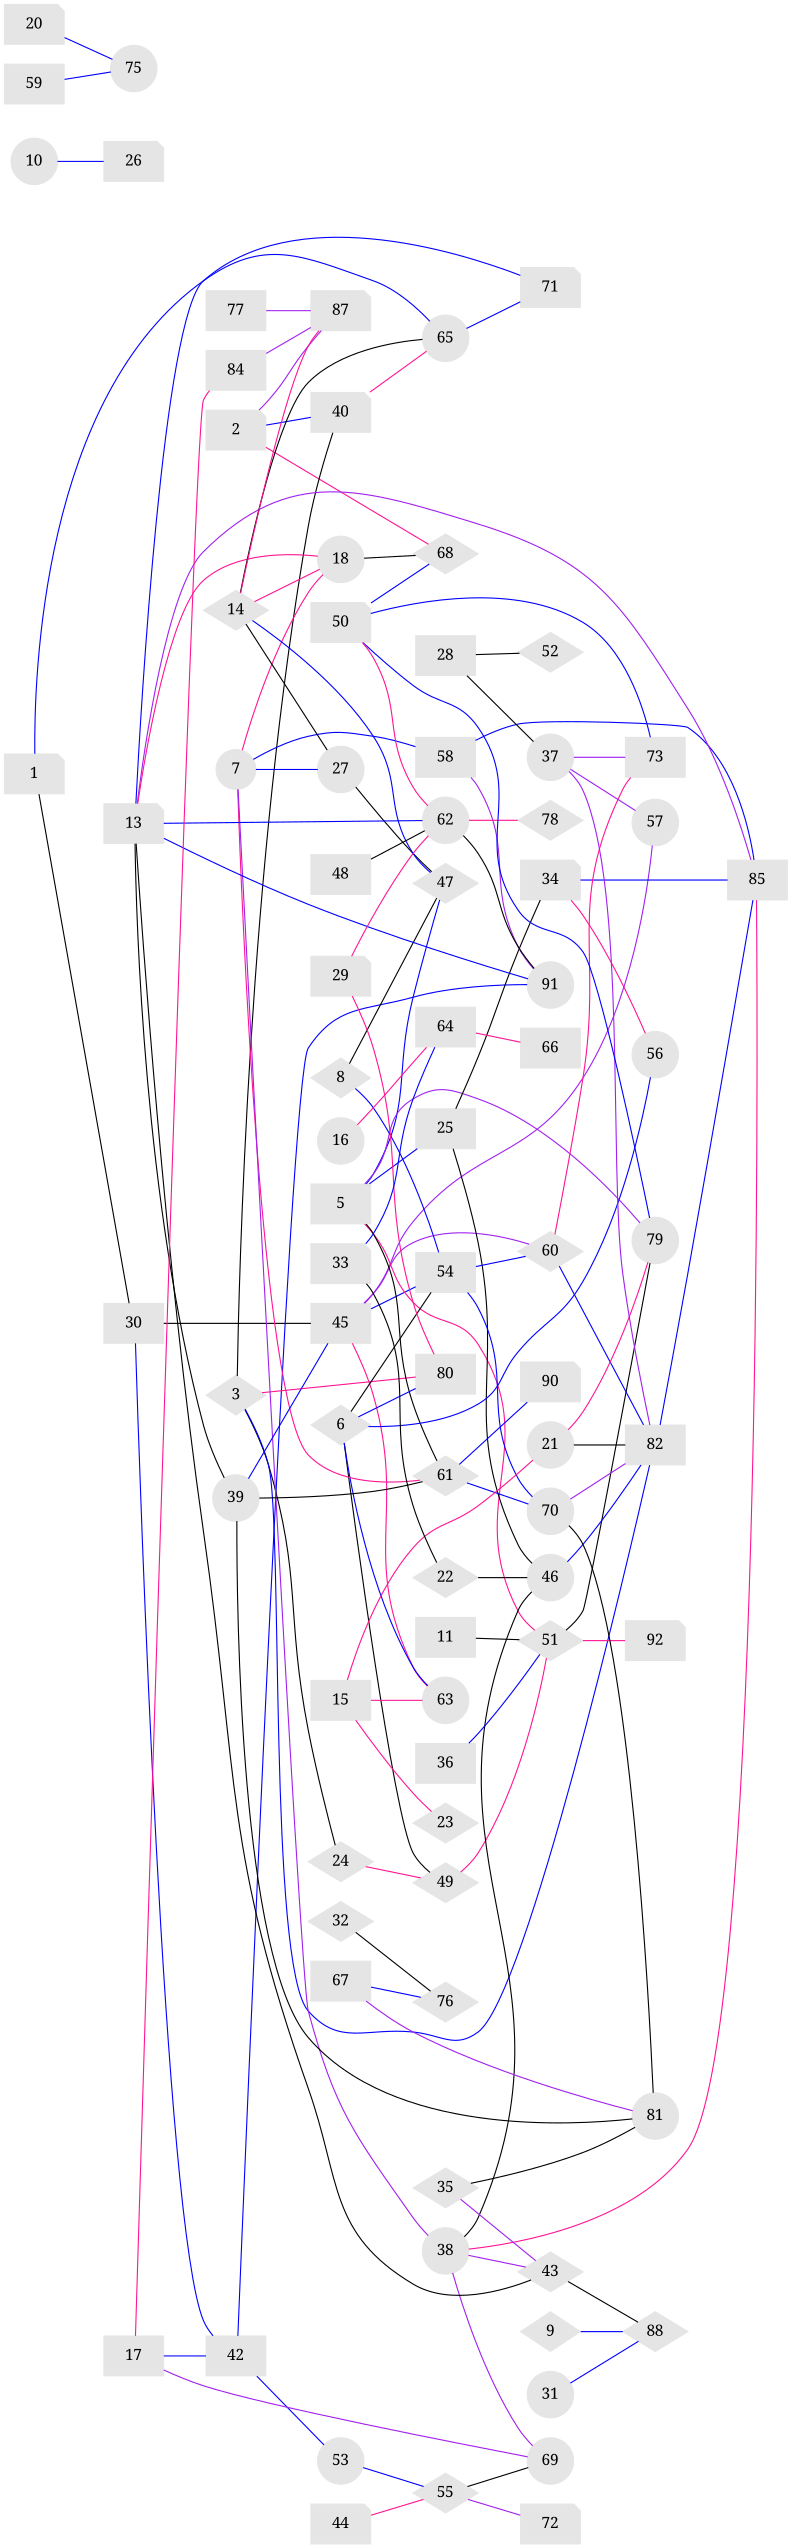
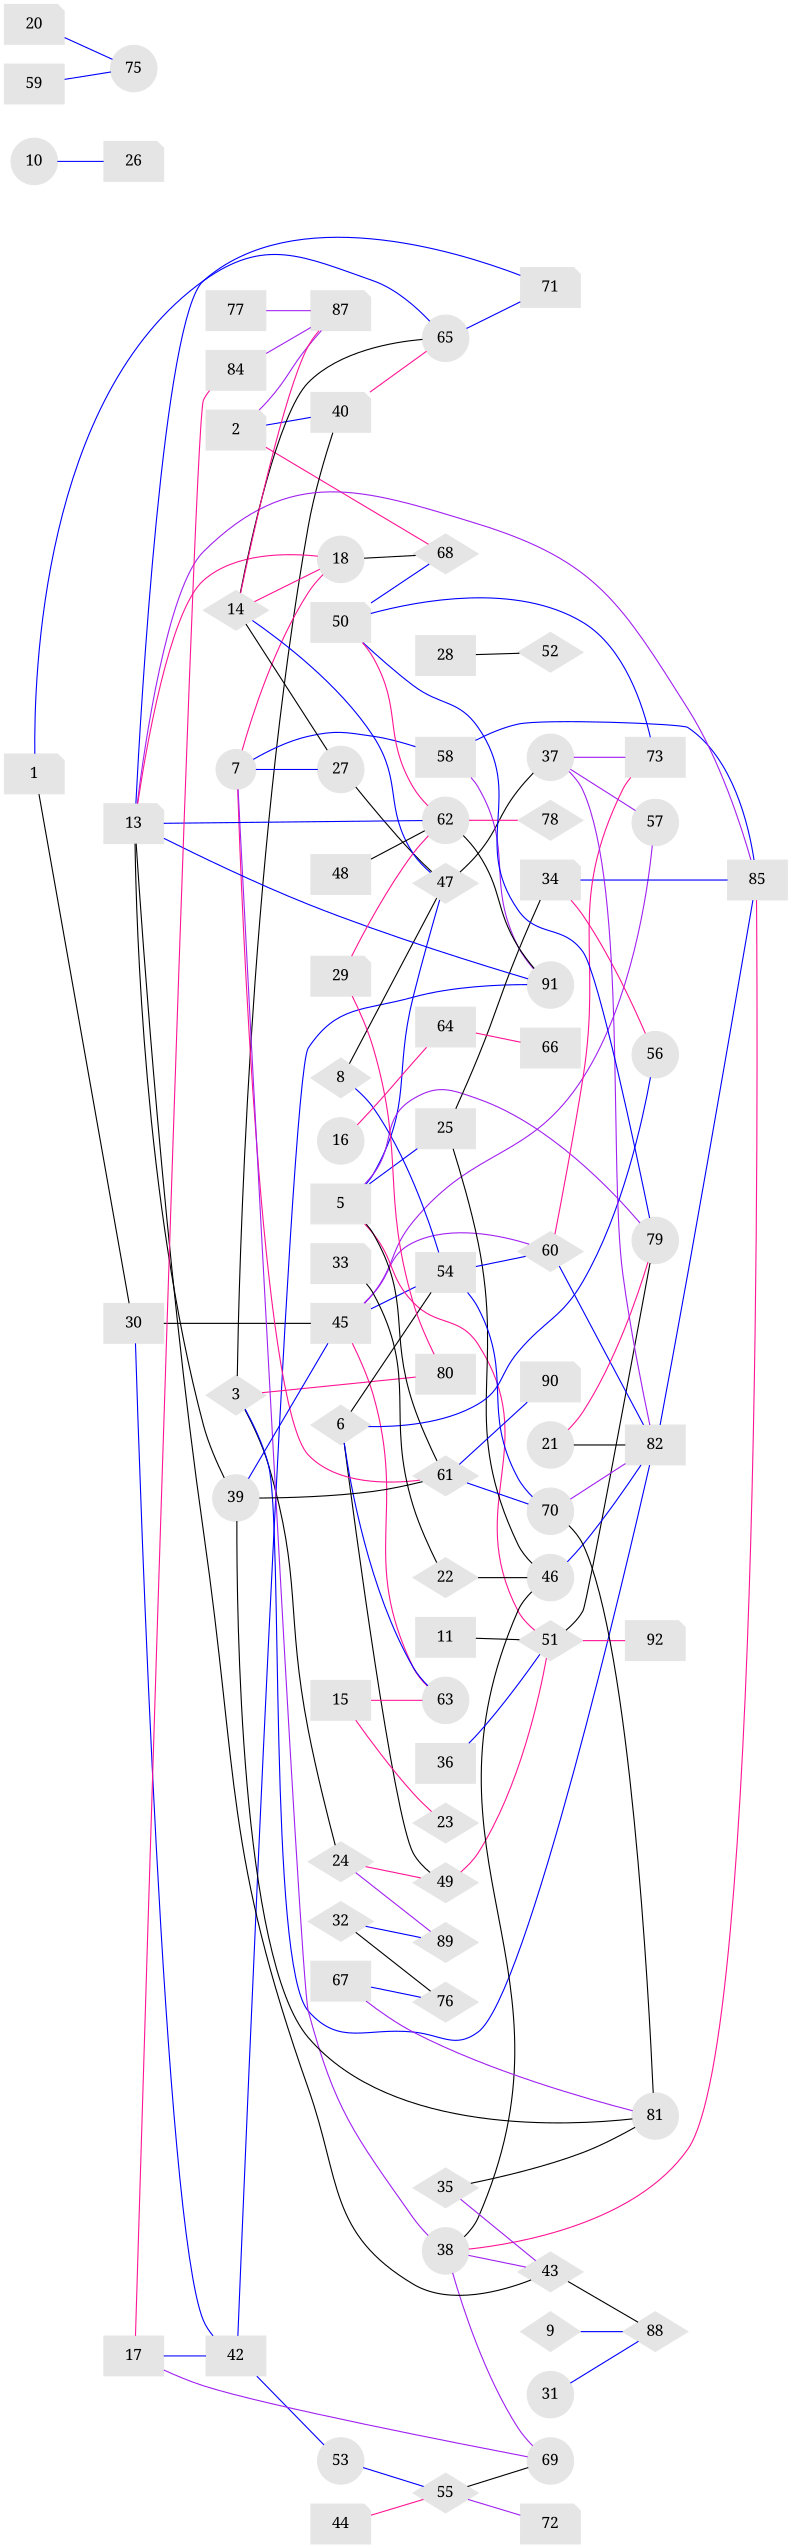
edge "28" -- "37": now "47" -- "37"
edge "64" -- "33": removed
edge "80" -- "6": removed
edge "21" -- "15": removed
node "89": added
